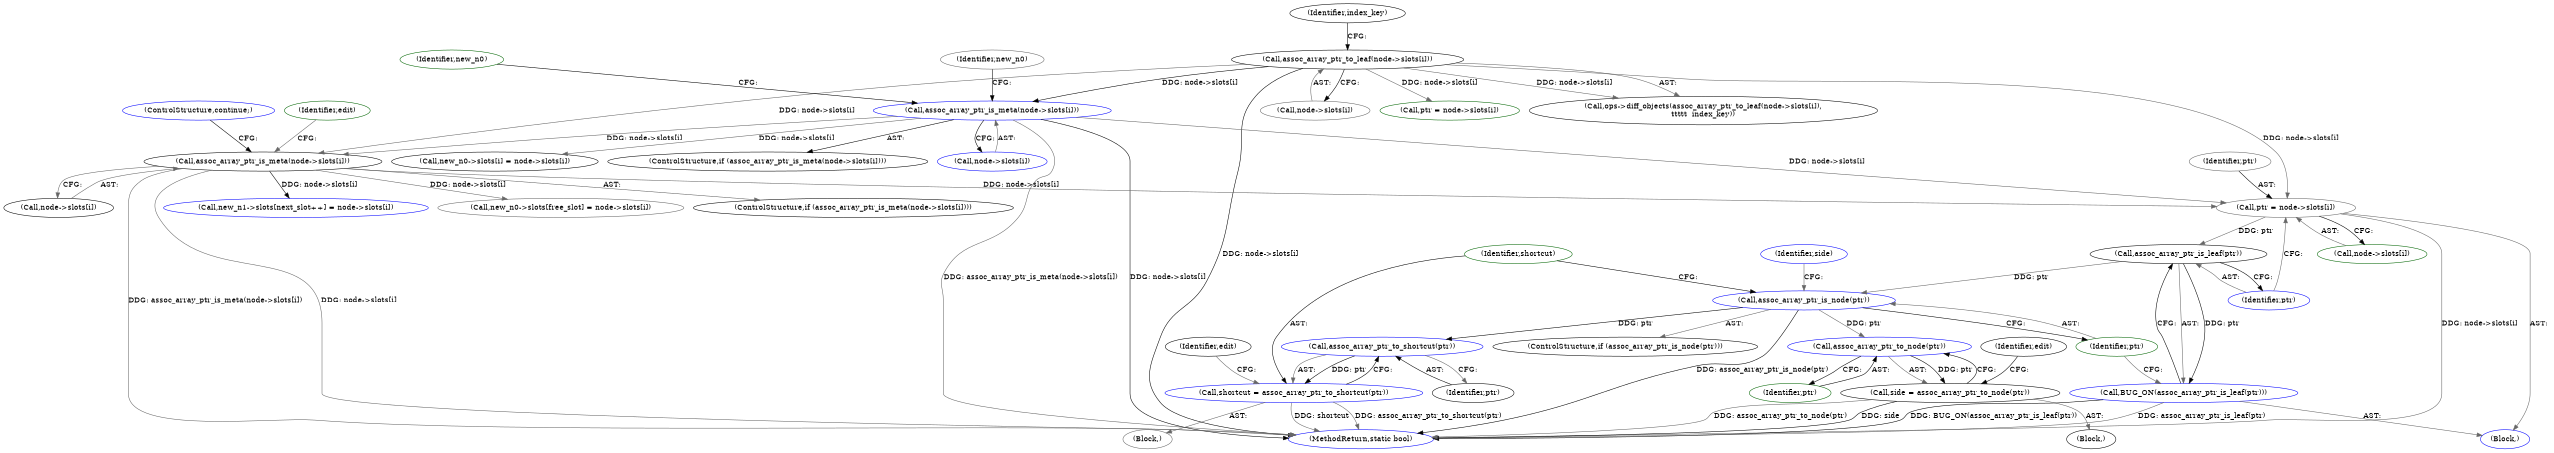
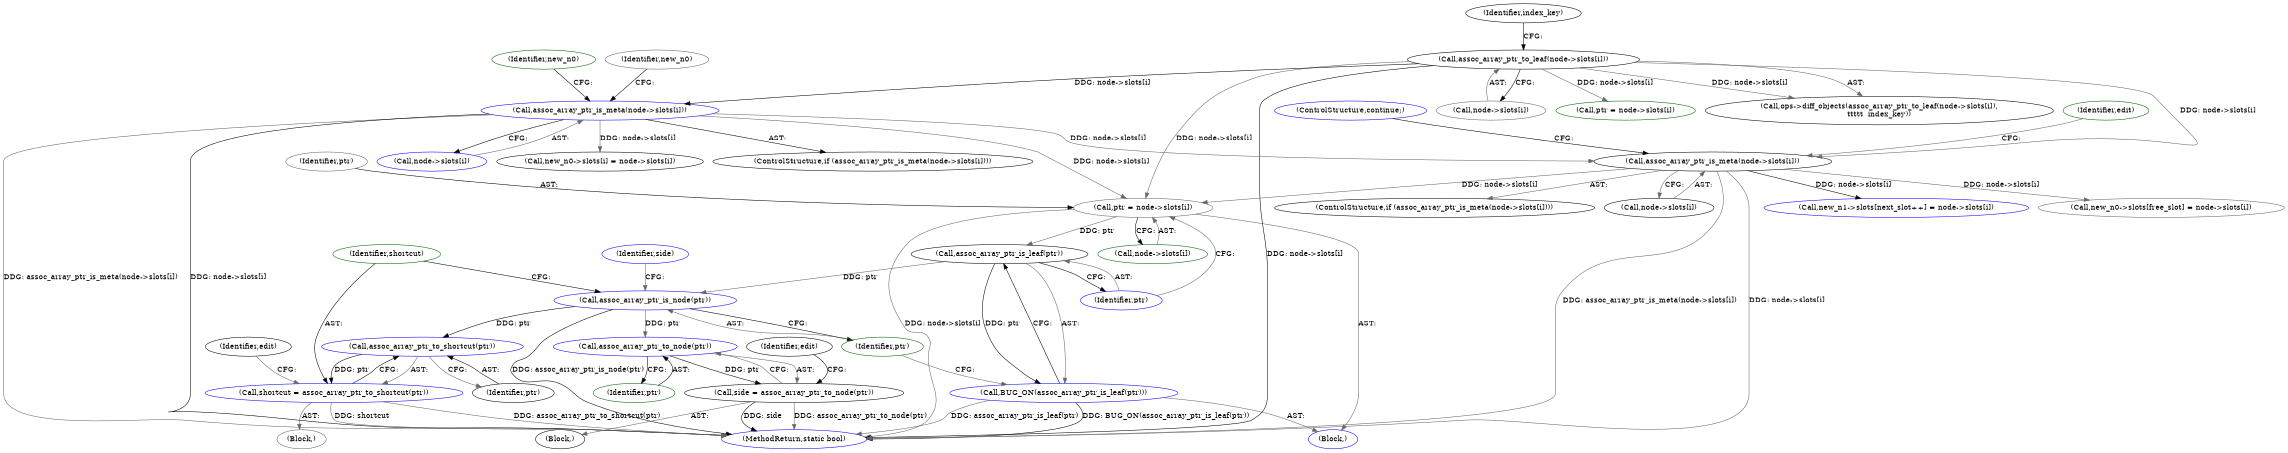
node "(ControlStructure,if (assoc_array_ptr_is_node(ptr)))": removed
edge "(Call,side = assoc_array_ptr_to_node(ptr))" -> "(Call,assoc_array_ptr_to_node(ptr))": color black -> gray40
